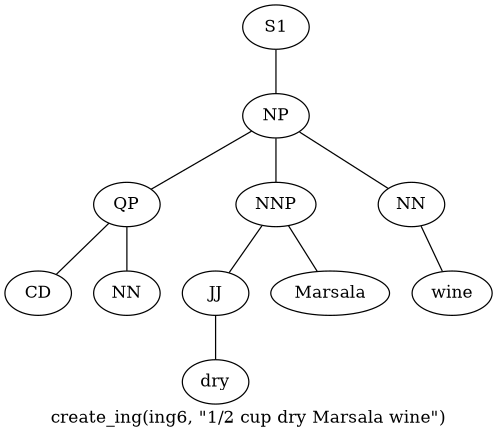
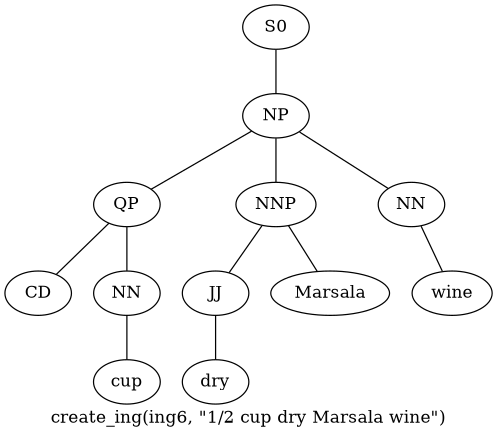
node "S1": label "S1" -> "S0"
node "cup": added
